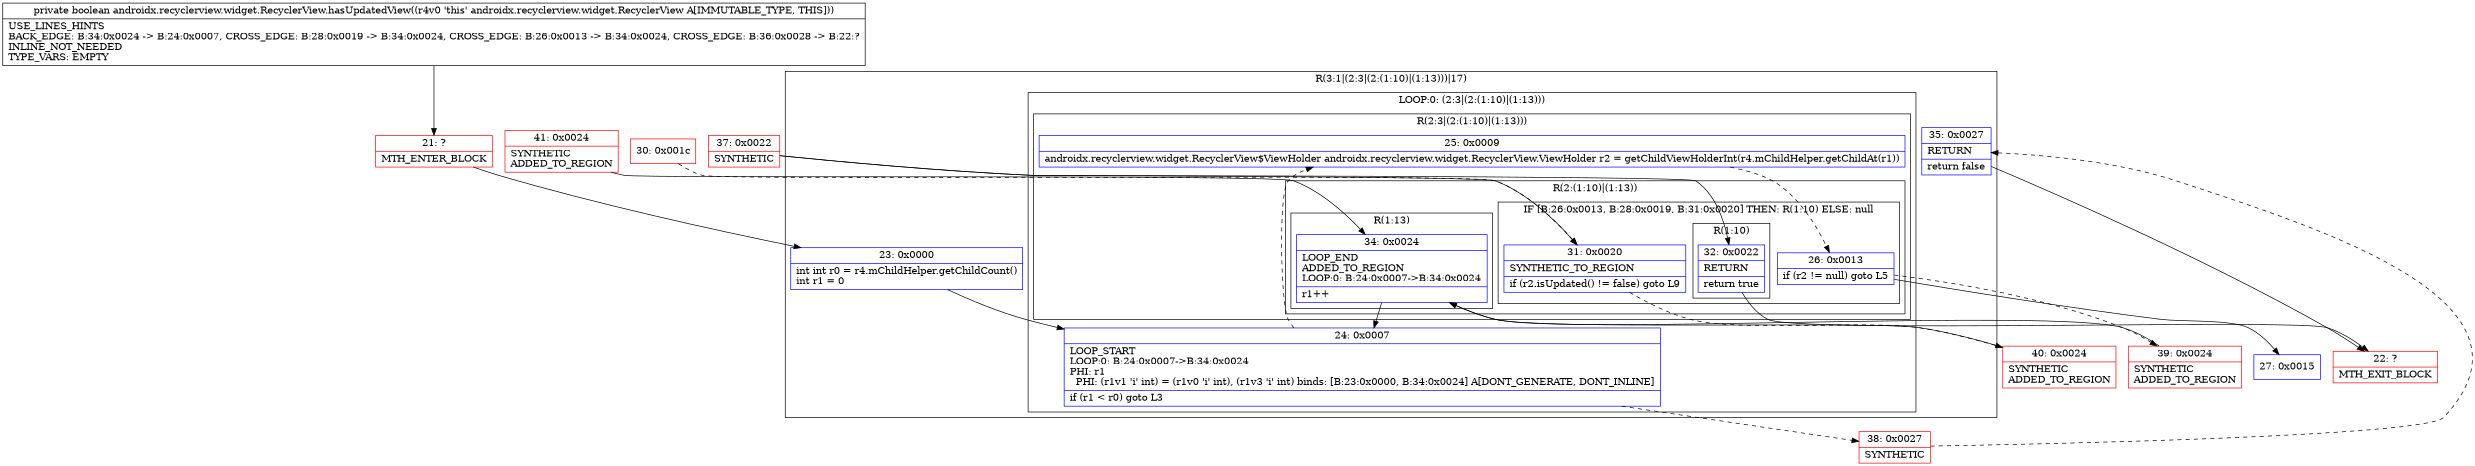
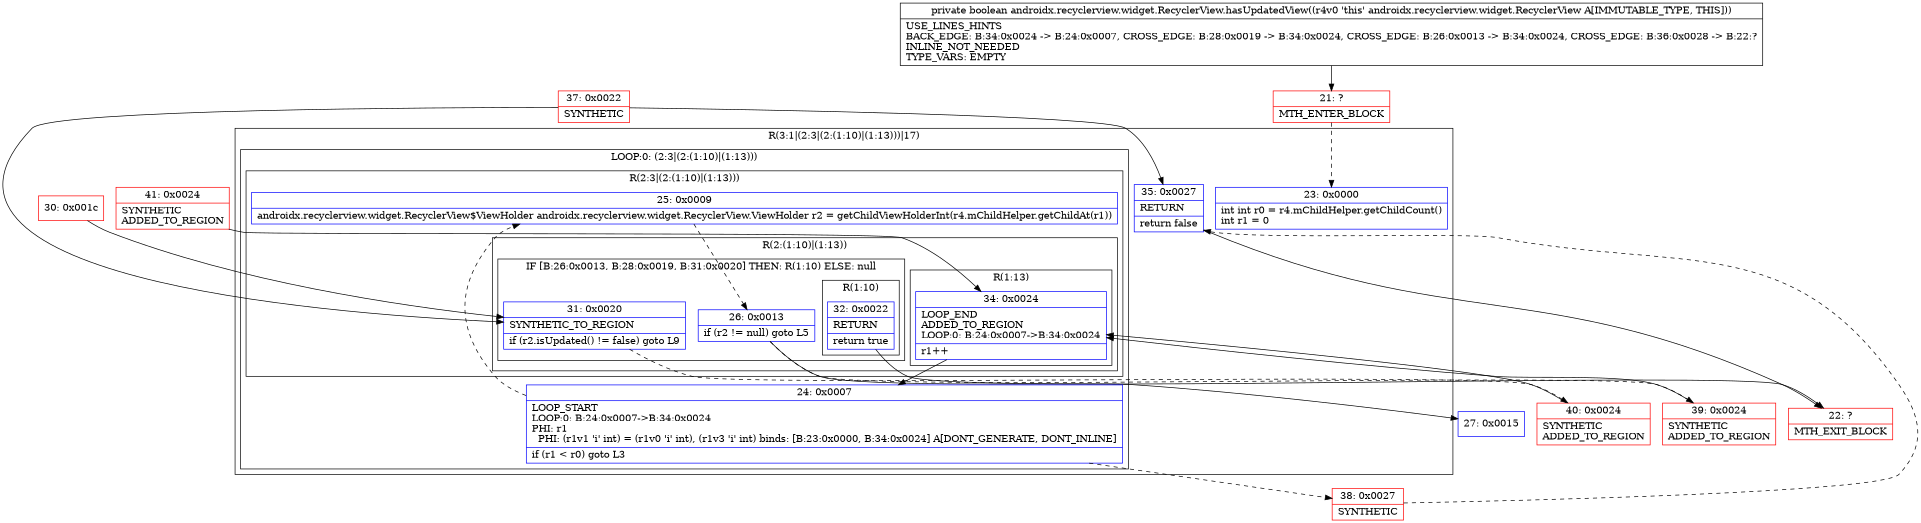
edge "37: 0x0022" -> "32: 0x0022": now "37: 0x0022" -> "35: 0x0027"
edge "30: 0x001c" -> "31: 0x0020": style dashed -> solid
edge "21: ?" -> "23: 0x0000": style solid -> dashed
edge "23: 0x0000" -> "24: 0x0007": removed
